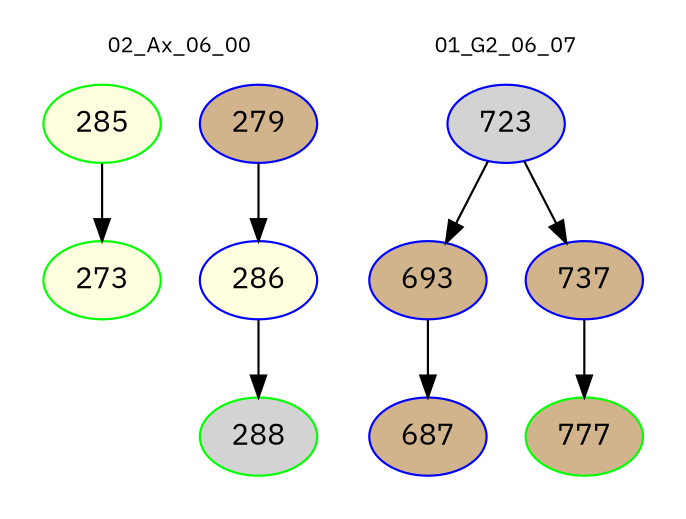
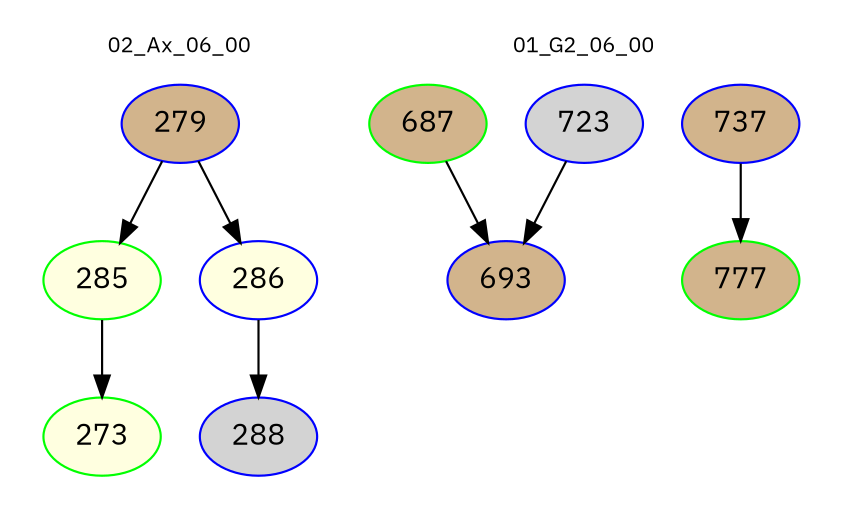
cluster "01_G2_06_07": label "01_G2_06_07" -> "01_G2_06_00"
edge "279" -> "285": added
edge "723" -> "737": removed
edge "693" -> "687": reversed
node "288": color green -> blue
node "687": color blue -> green
